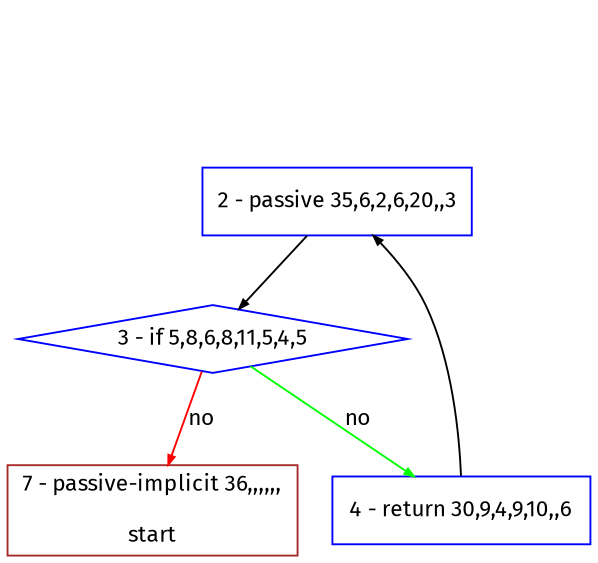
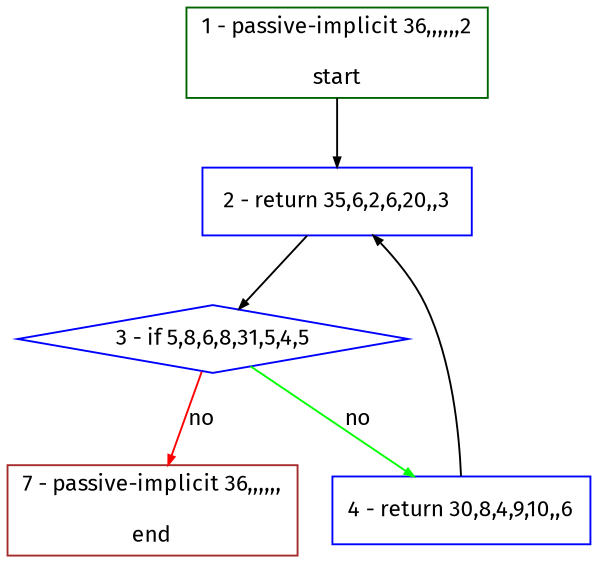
node "1 - passive-implicit 36,,,,,,2 start": added
node "2 - passive 35,6,2,6,20,,3": label "2 - passive 35,6,2,6,20,,3" -> "2 - return 35,6,2,6,20,,3"
node "3 - if 5,8,6,8,11,5,4,5": label "3 - if 5,8,6,8,11,5,4,5" -> "3 - if 5,8,6,8,31,5,4,5"
node "7 - passive-implicit 36,,,,,, start": label "7 - passive-implicit 36,,,,,, start" -> "7 - passive-implicit 36,,,,,, end"
node "4 - return 30,9,4,9,10,,6": label "4 - return 30,9,4,9,10,,6" -> "4 - return 30,8,4,9,10,,6"
